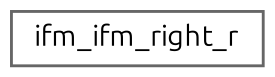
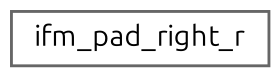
node "ifm_ifm_right_r": label "ifm_ifm_right_r" -> "ifm_pad_right_r"
